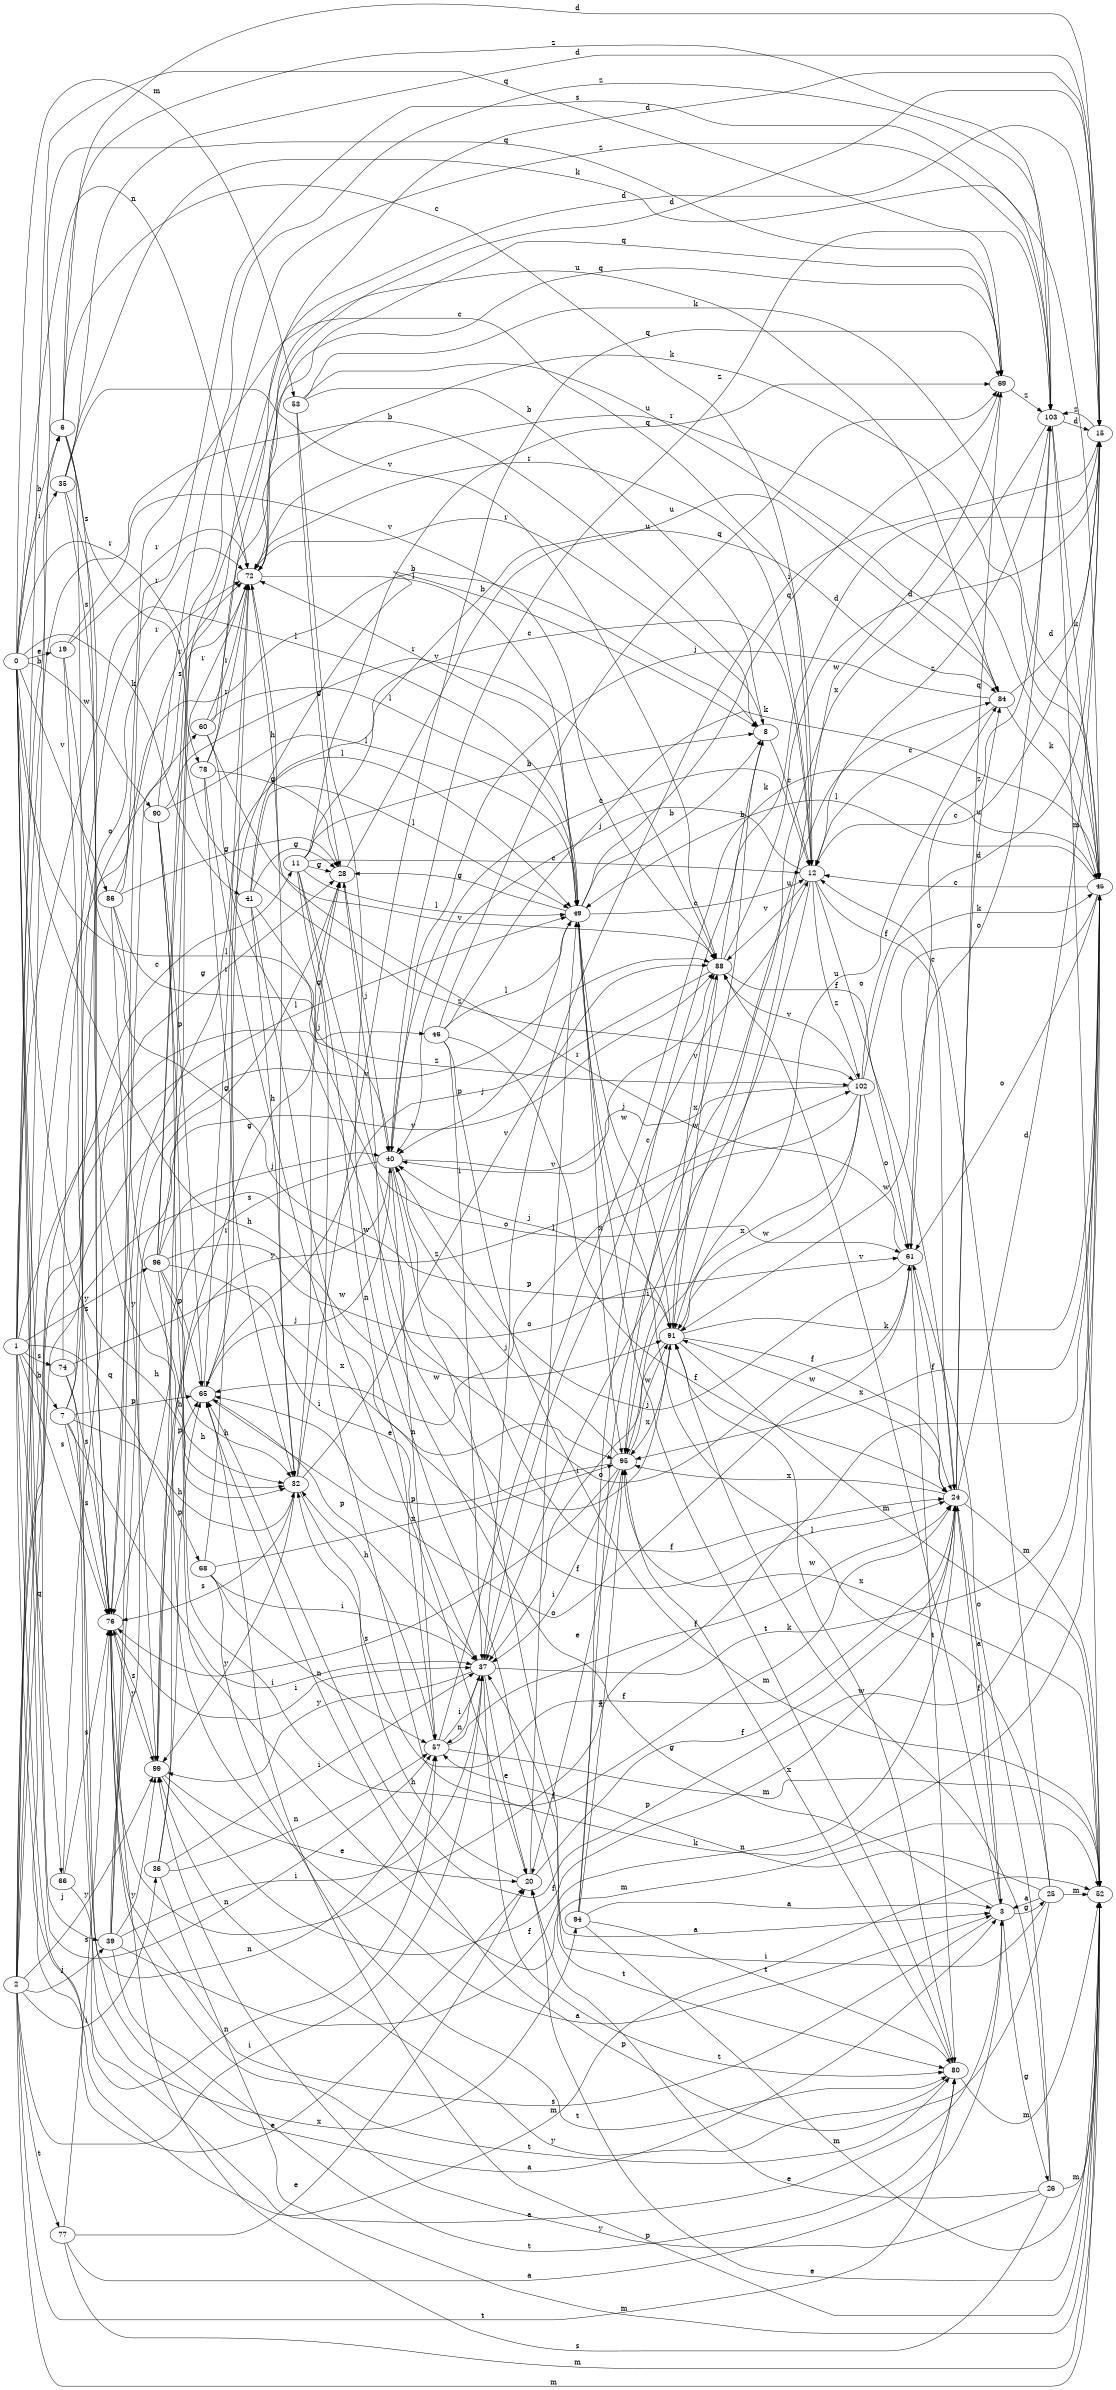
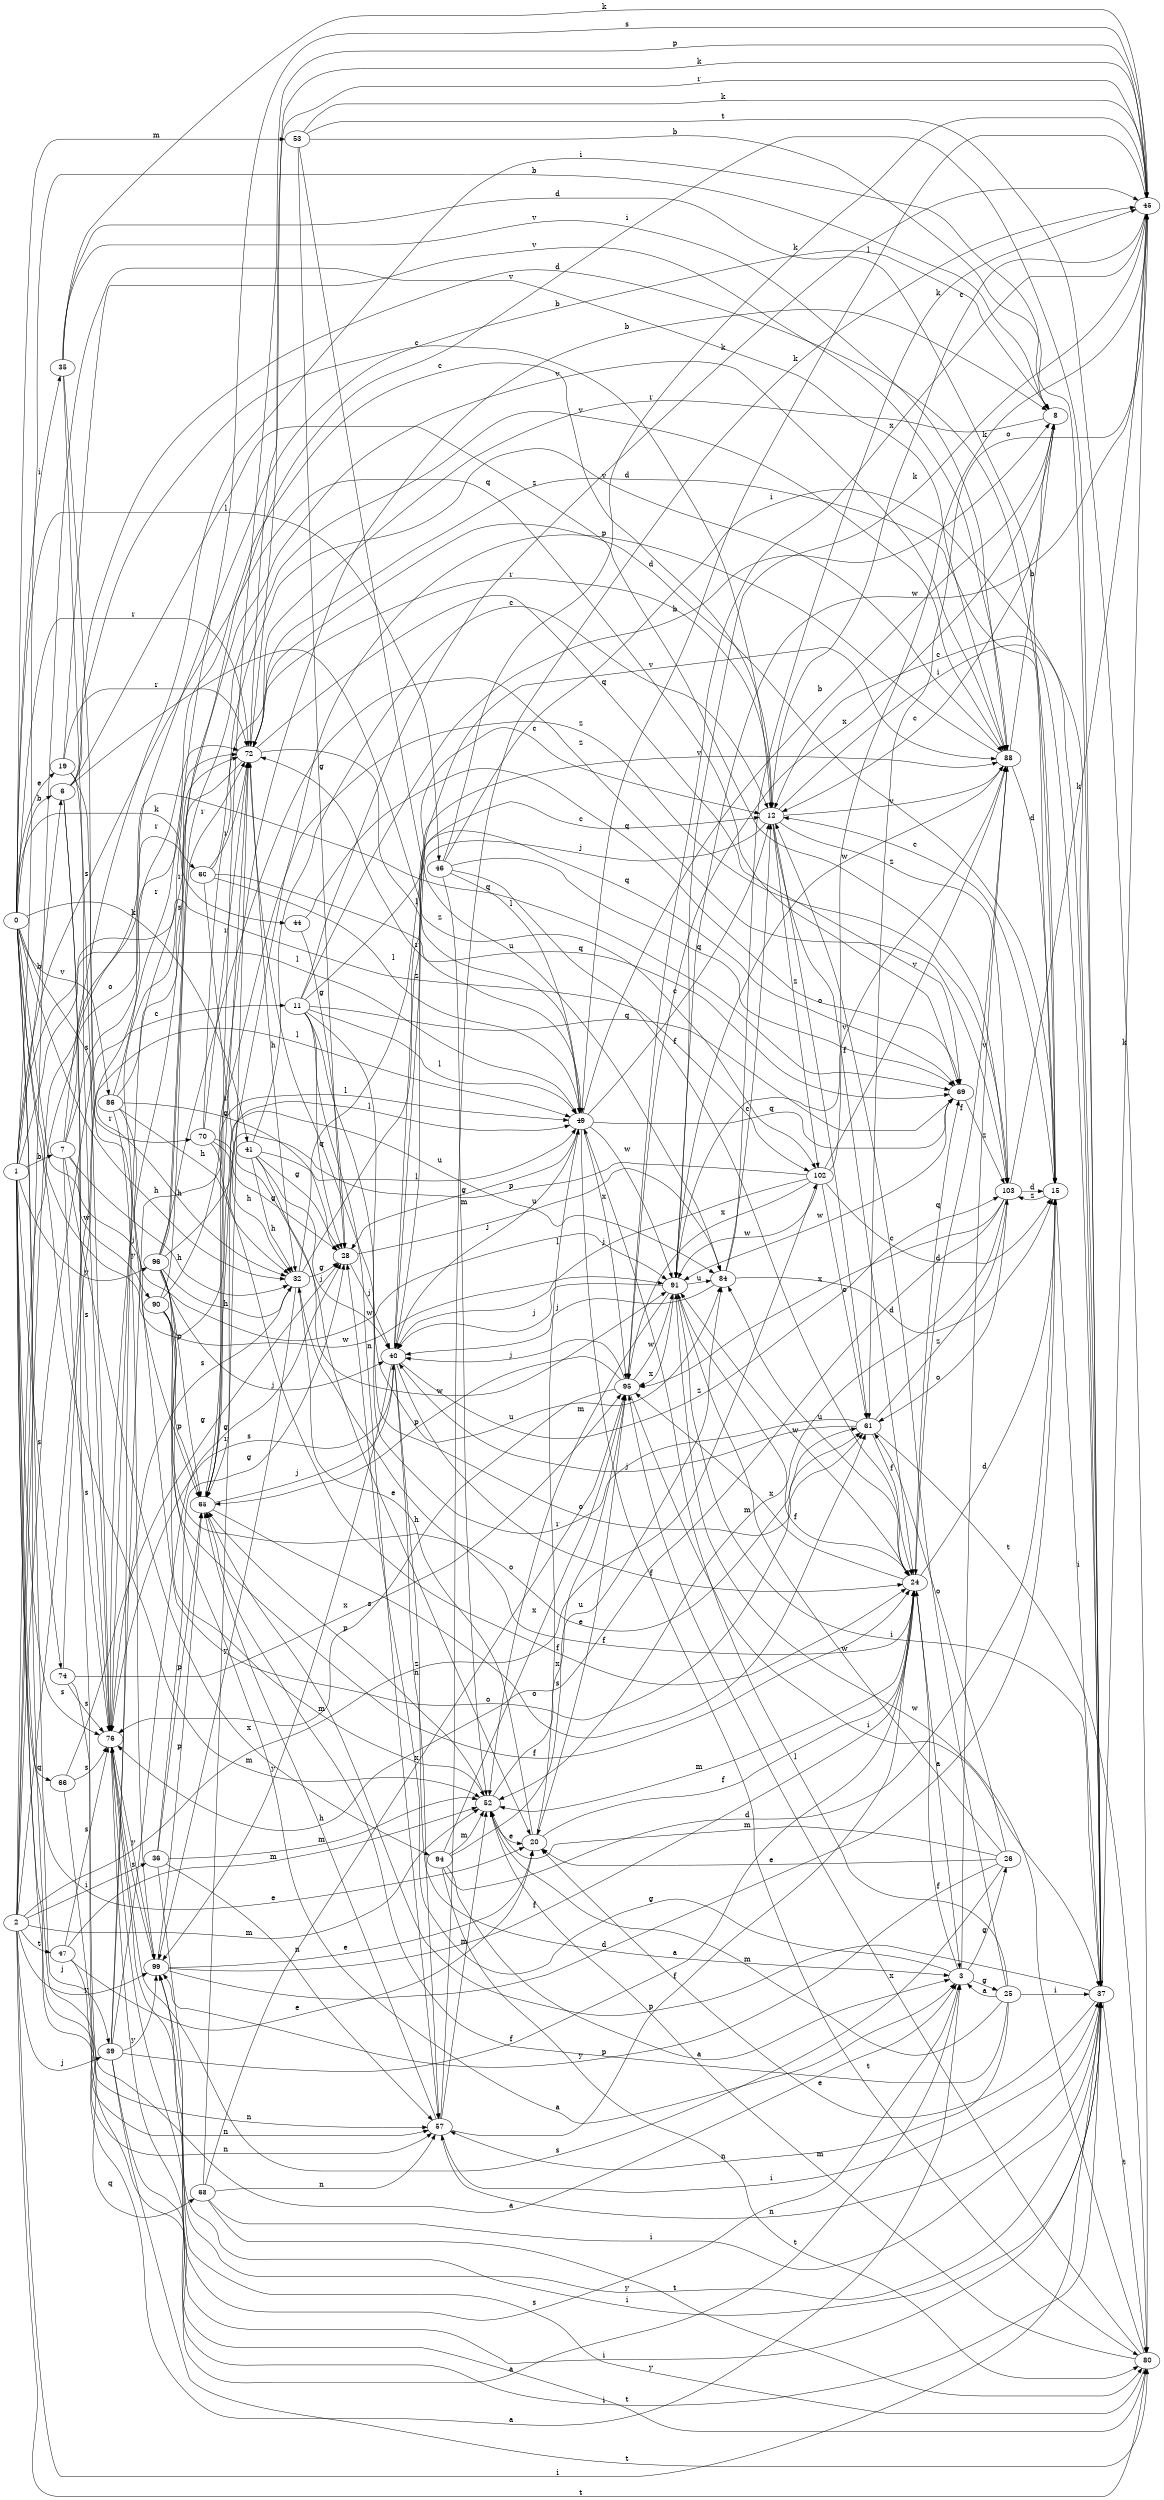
edge "0" -> "72": label "n" -> "r"
node "78": label "78" -> "70"
edge "11" -> "28": label "g" -> "q"
node "44": added
edge "7" -> "65": label "p" -> "j"
edge "57" -> "32": now "57" -> "65"
node "77": label "77" -> "47"
